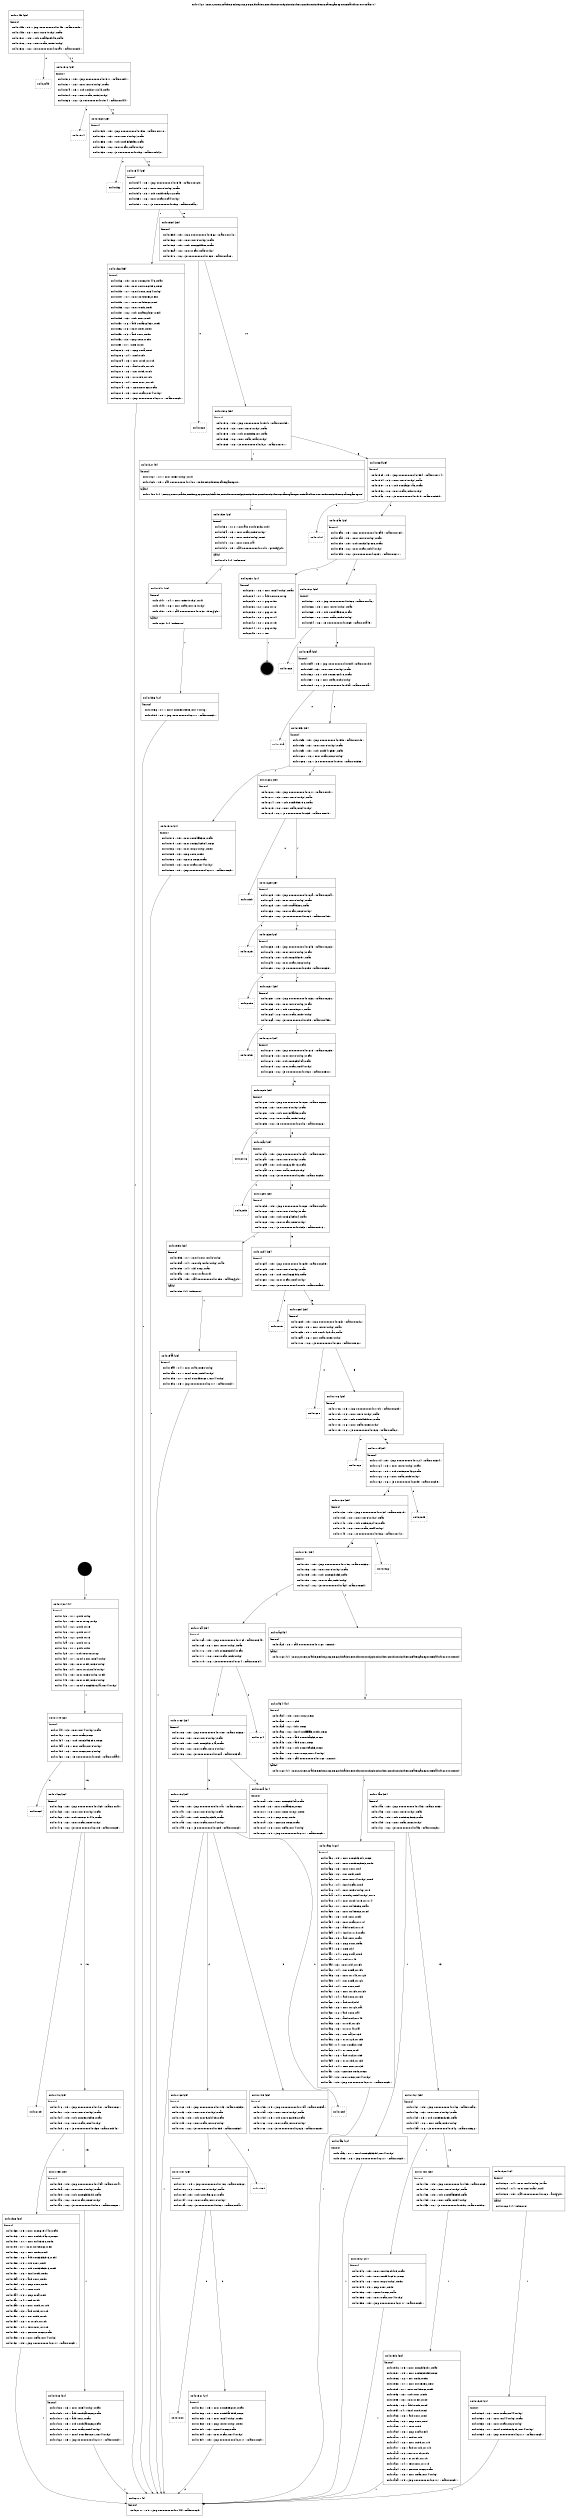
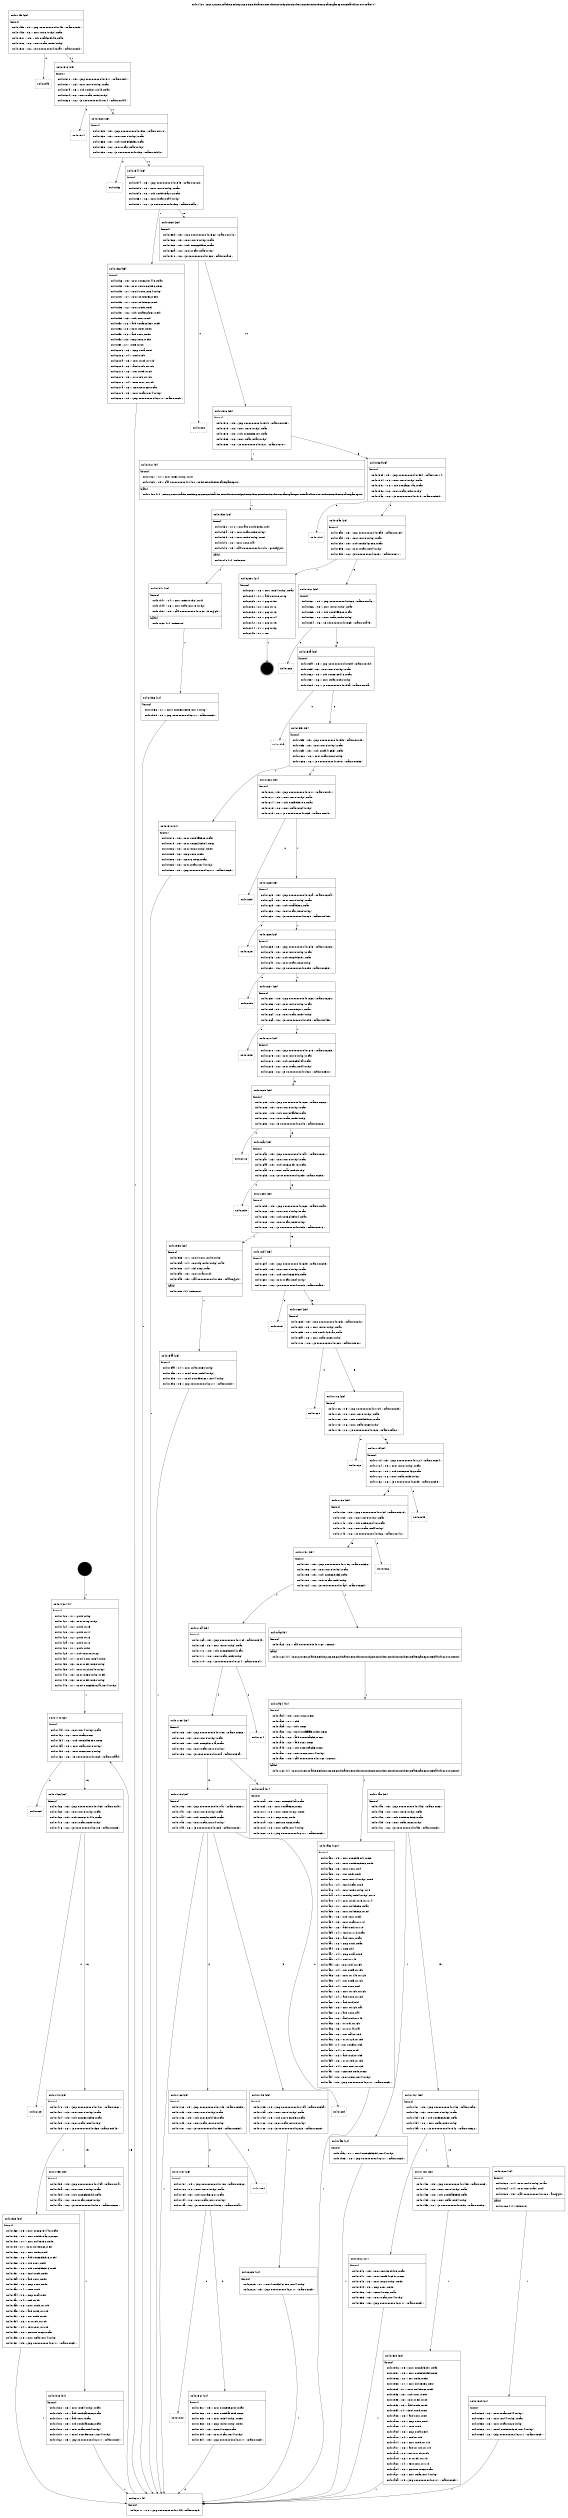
edge "0x402117 [5]" -> "0x40144f [23]": added, label "15"
node "0x402025 [12]": added
